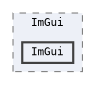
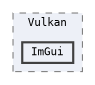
cluster "ImGui": label "ImGui" -> "Vulkan"
